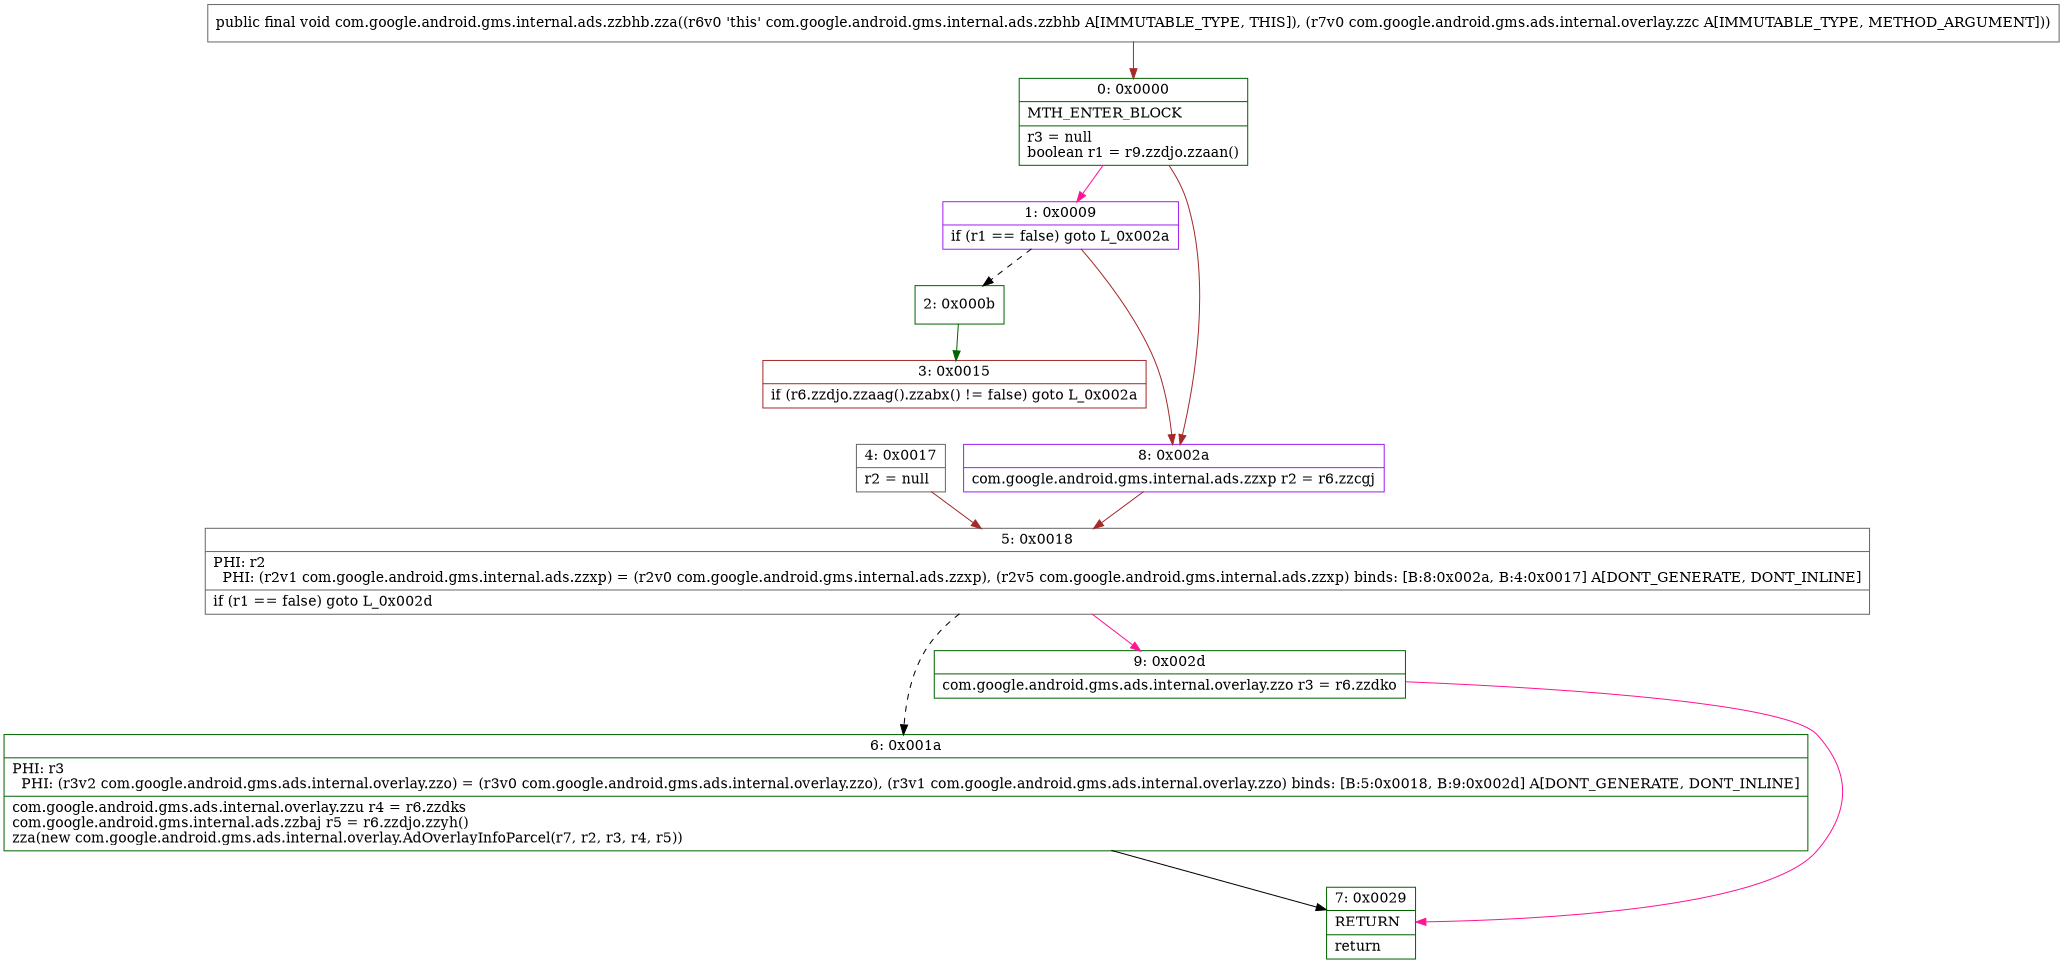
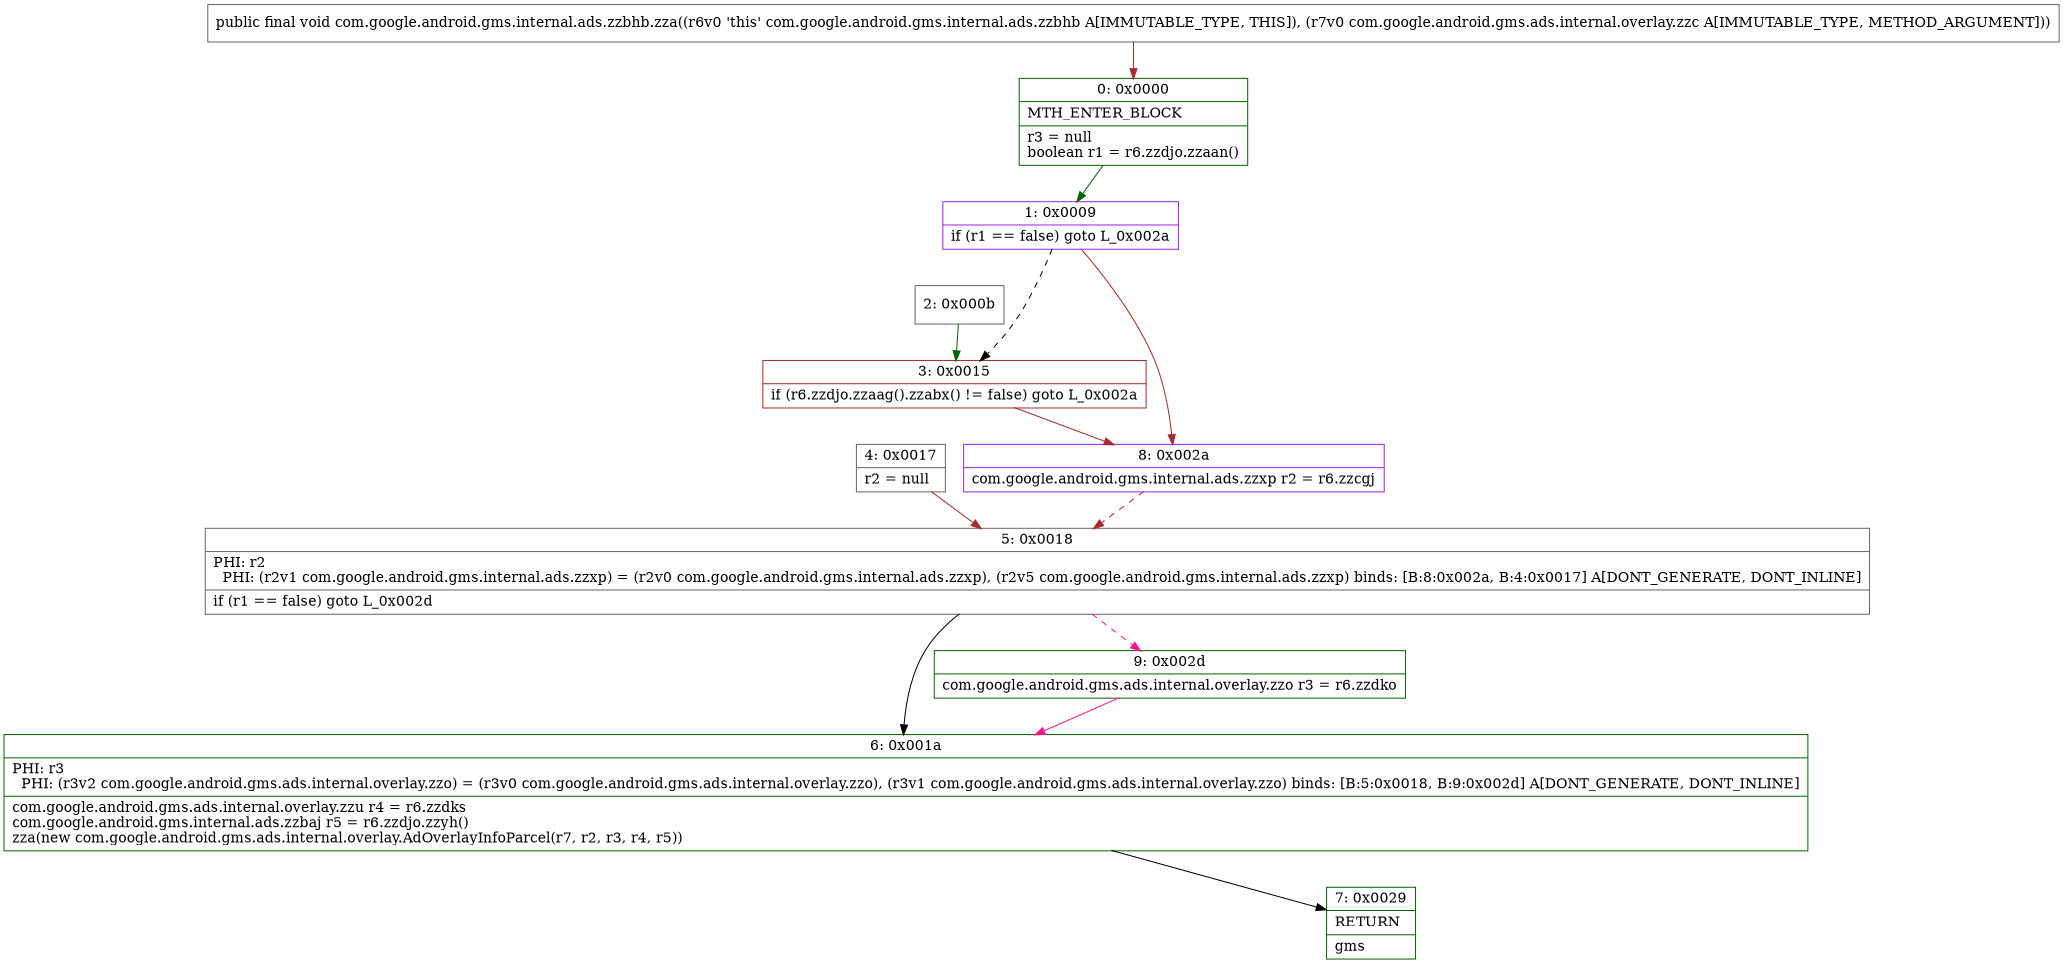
node "0: 0x0000": text "boolean r1 = r9.zzdjo.zzaan()" -> "boolean r1 = r6.zzdjo.zzaan()"
edge "0: 0x0000" -> "1: 0x0009": color deeppink -> darkgreen
edge "1: 0x0009" -> "2: 0x000b": now "1: 0x0009" -> "3: 0x0015"
edge "0: 0x0000" -> "8: 0x002a": now "3: 0x0015" -> "8: 0x002a"
node "2: 0x000b": color darkgreen -> gray40
edge "8: 0x002a" -> "5: 0x0018": style solid -> dashed
edge "5: 0x0018" -> "9: 0x002d": style solid -> dashed
edge "5: 0x0018" -> "6: 0x001a": style dashed -> solid
edge "9: 0x002d" -> "7: 0x0029": now "9: 0x002d" -> "6: 0x001a"
node "7: 0x0029": text "return" -> "gms"
